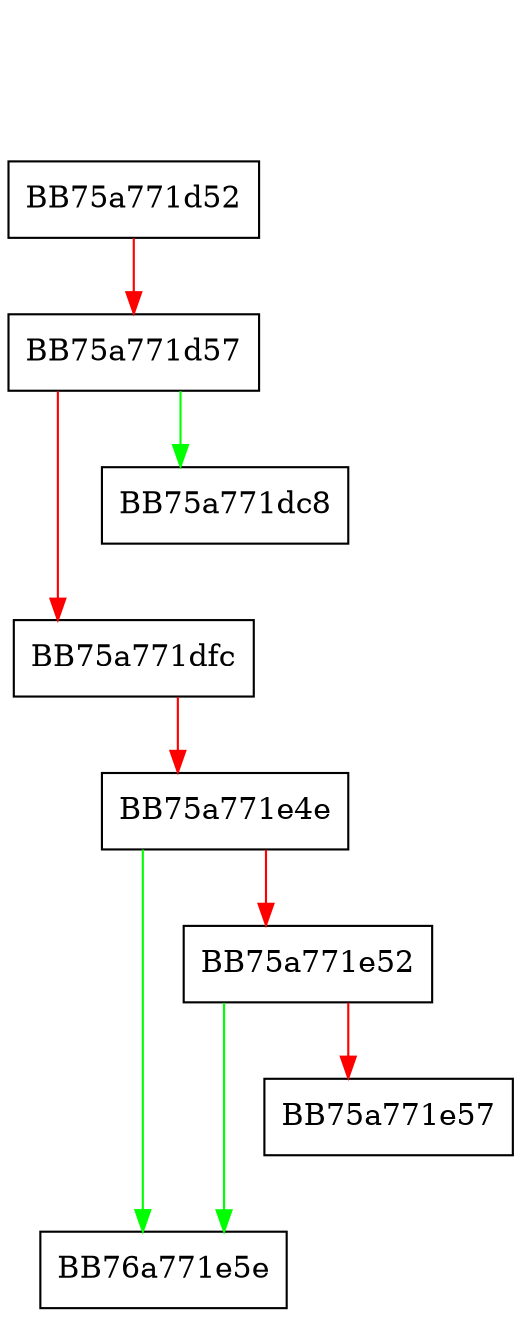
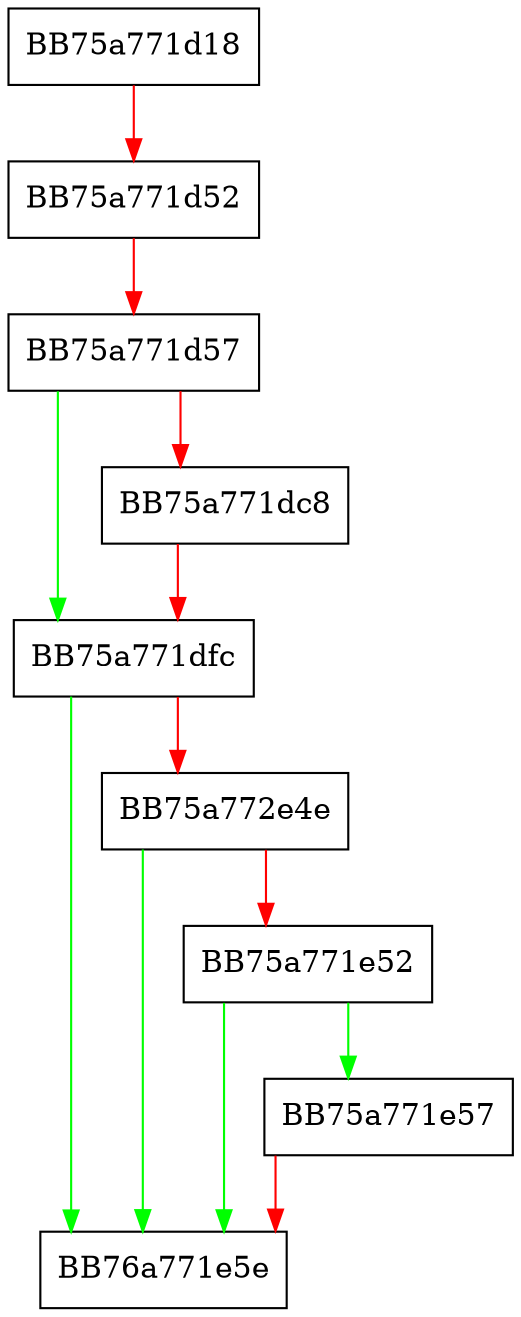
node "BB75a771d18": added
edge "BB75a771d57" -> "BB75a771dc8": color green -> red
edge "BB75a771d57" -> "BB75a771dfc": color red -> green
edge "BB75a771dc8" -> "BB75a771dfc": added
node "BB75a771e4e": label "BB75a771e4e" -> "BB75a772e4e"
edge "BB75a771dfc" -> "BB76a771e5e": added
edge "BB75a771e52" -> "BB75a771e57": color red -> green
edge "BB75a771e57" -> "BB76a771e5e": added
